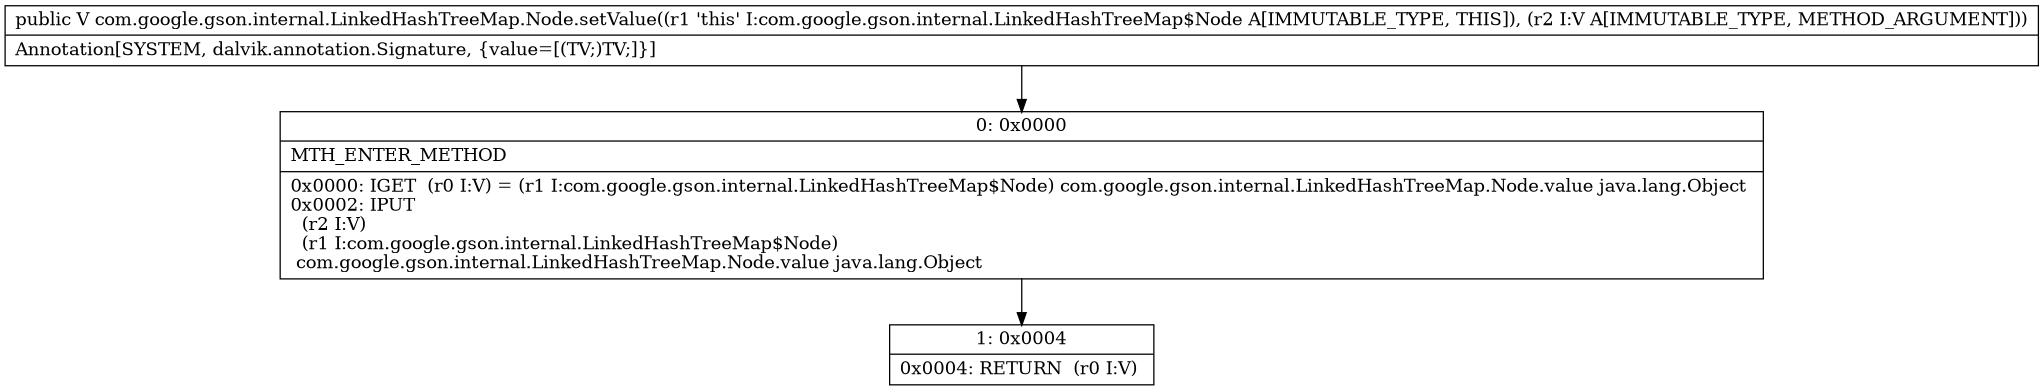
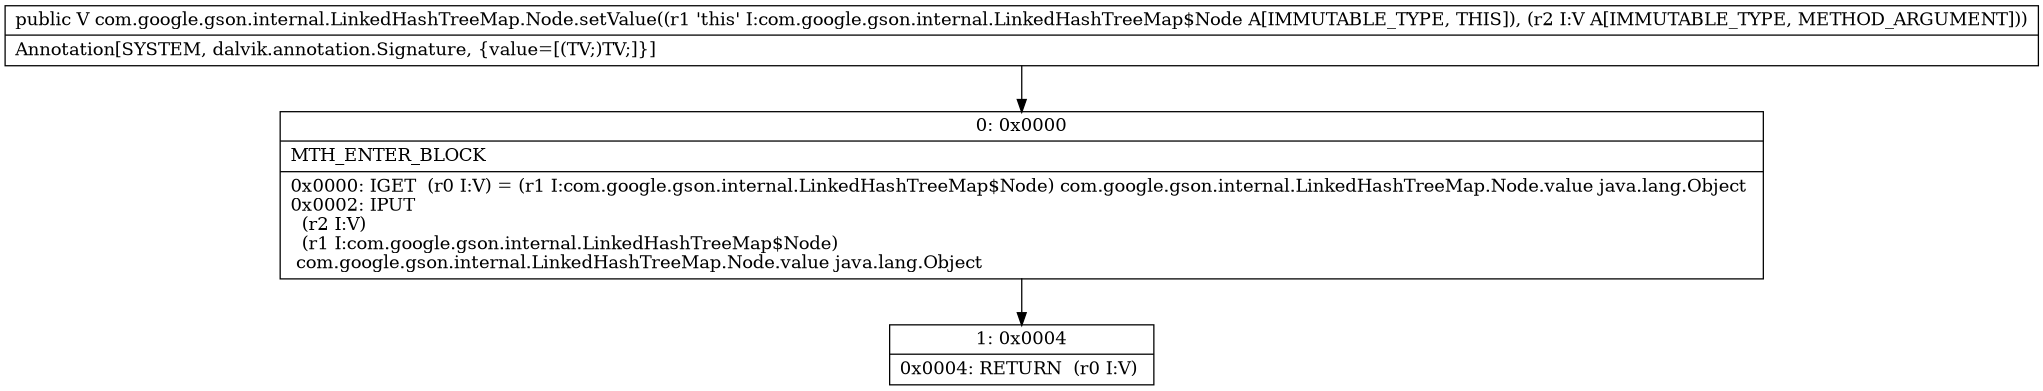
node "0: 0x0000": text "MTH_ENTER_METHOD" -> "MTH_ENTER_BLOCK"
